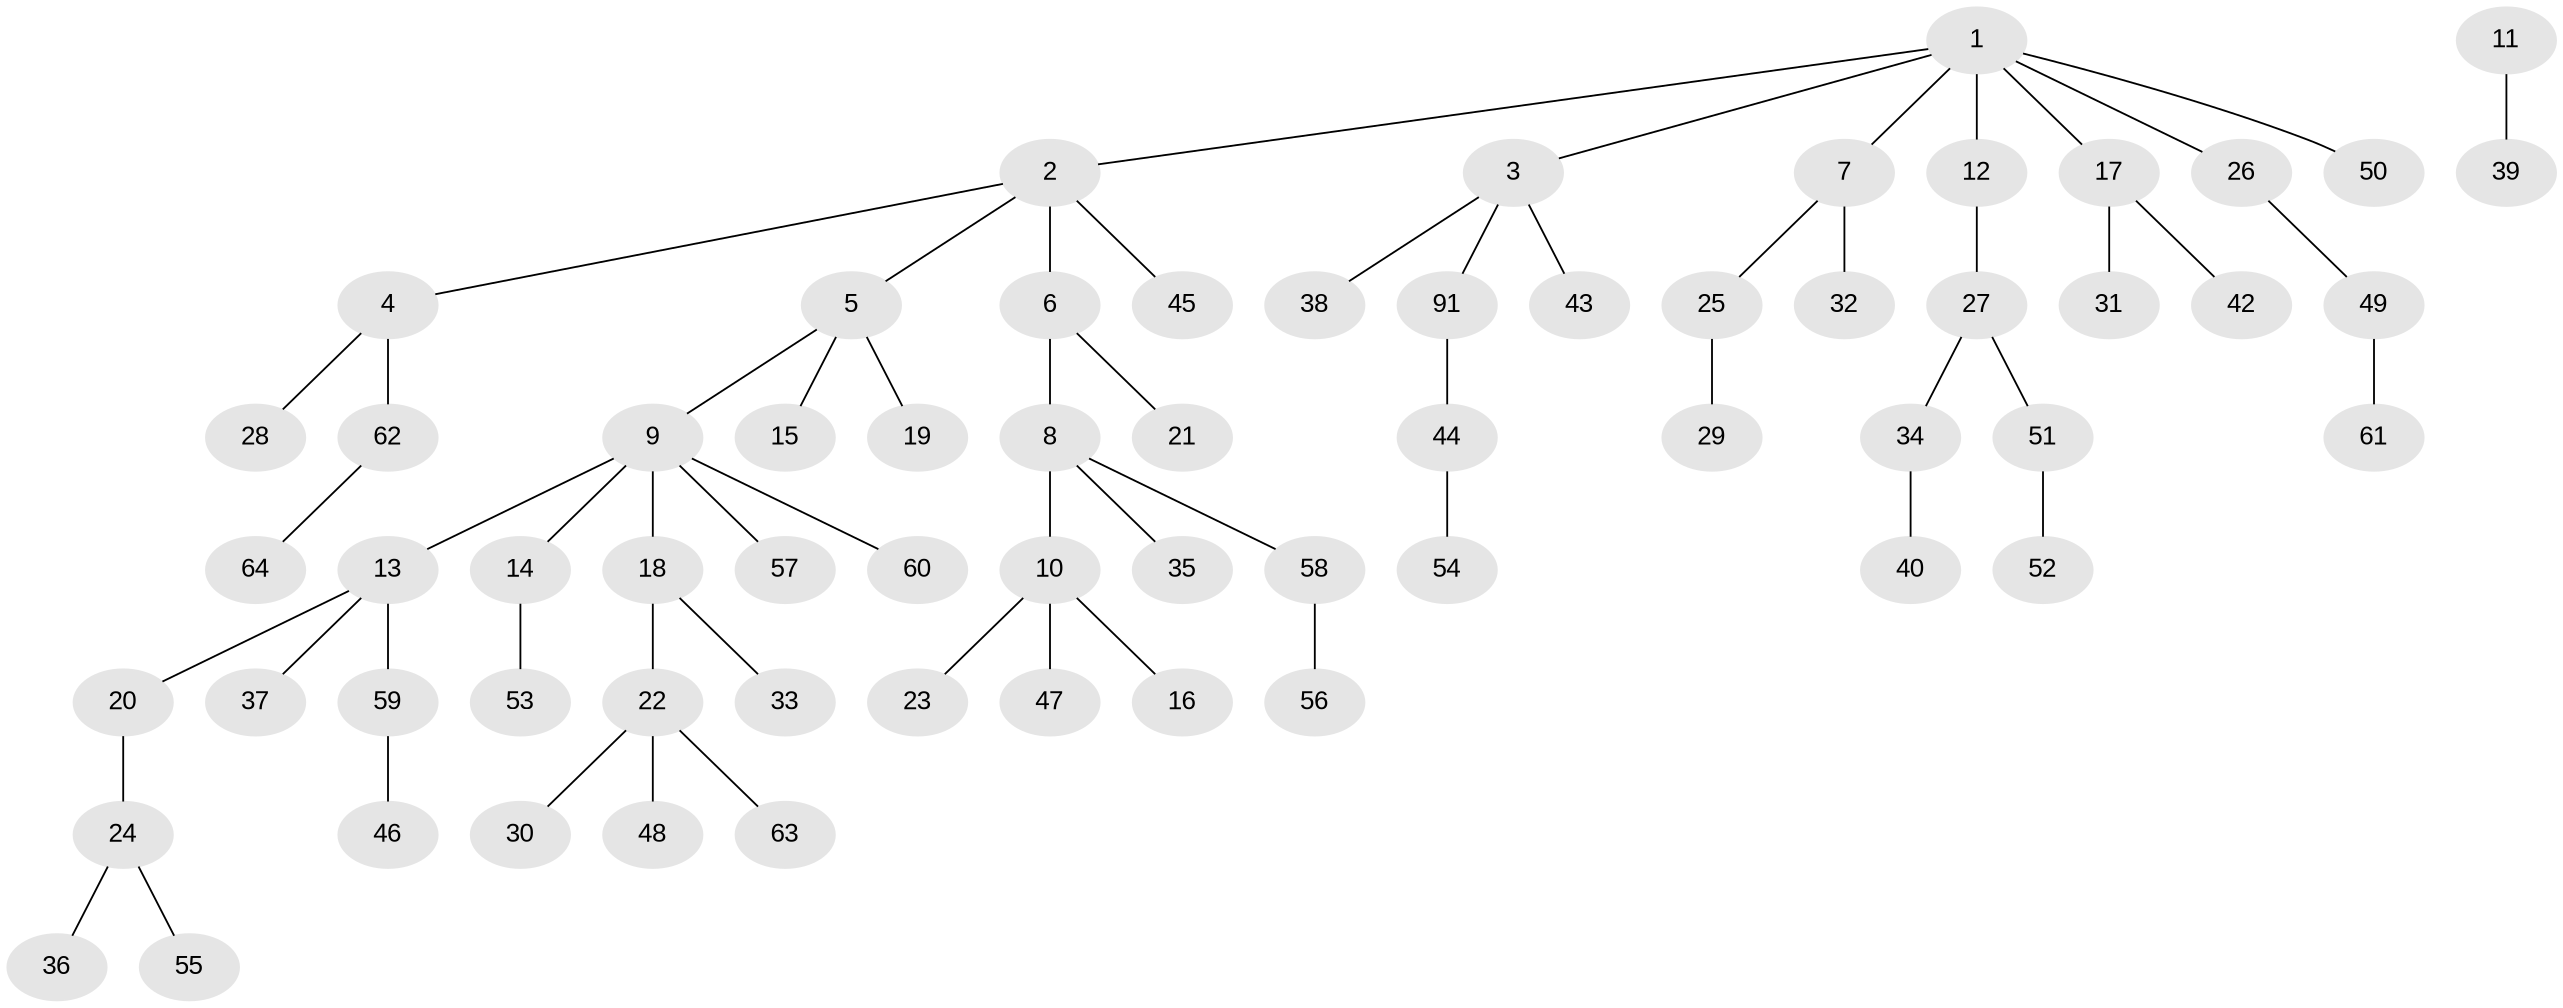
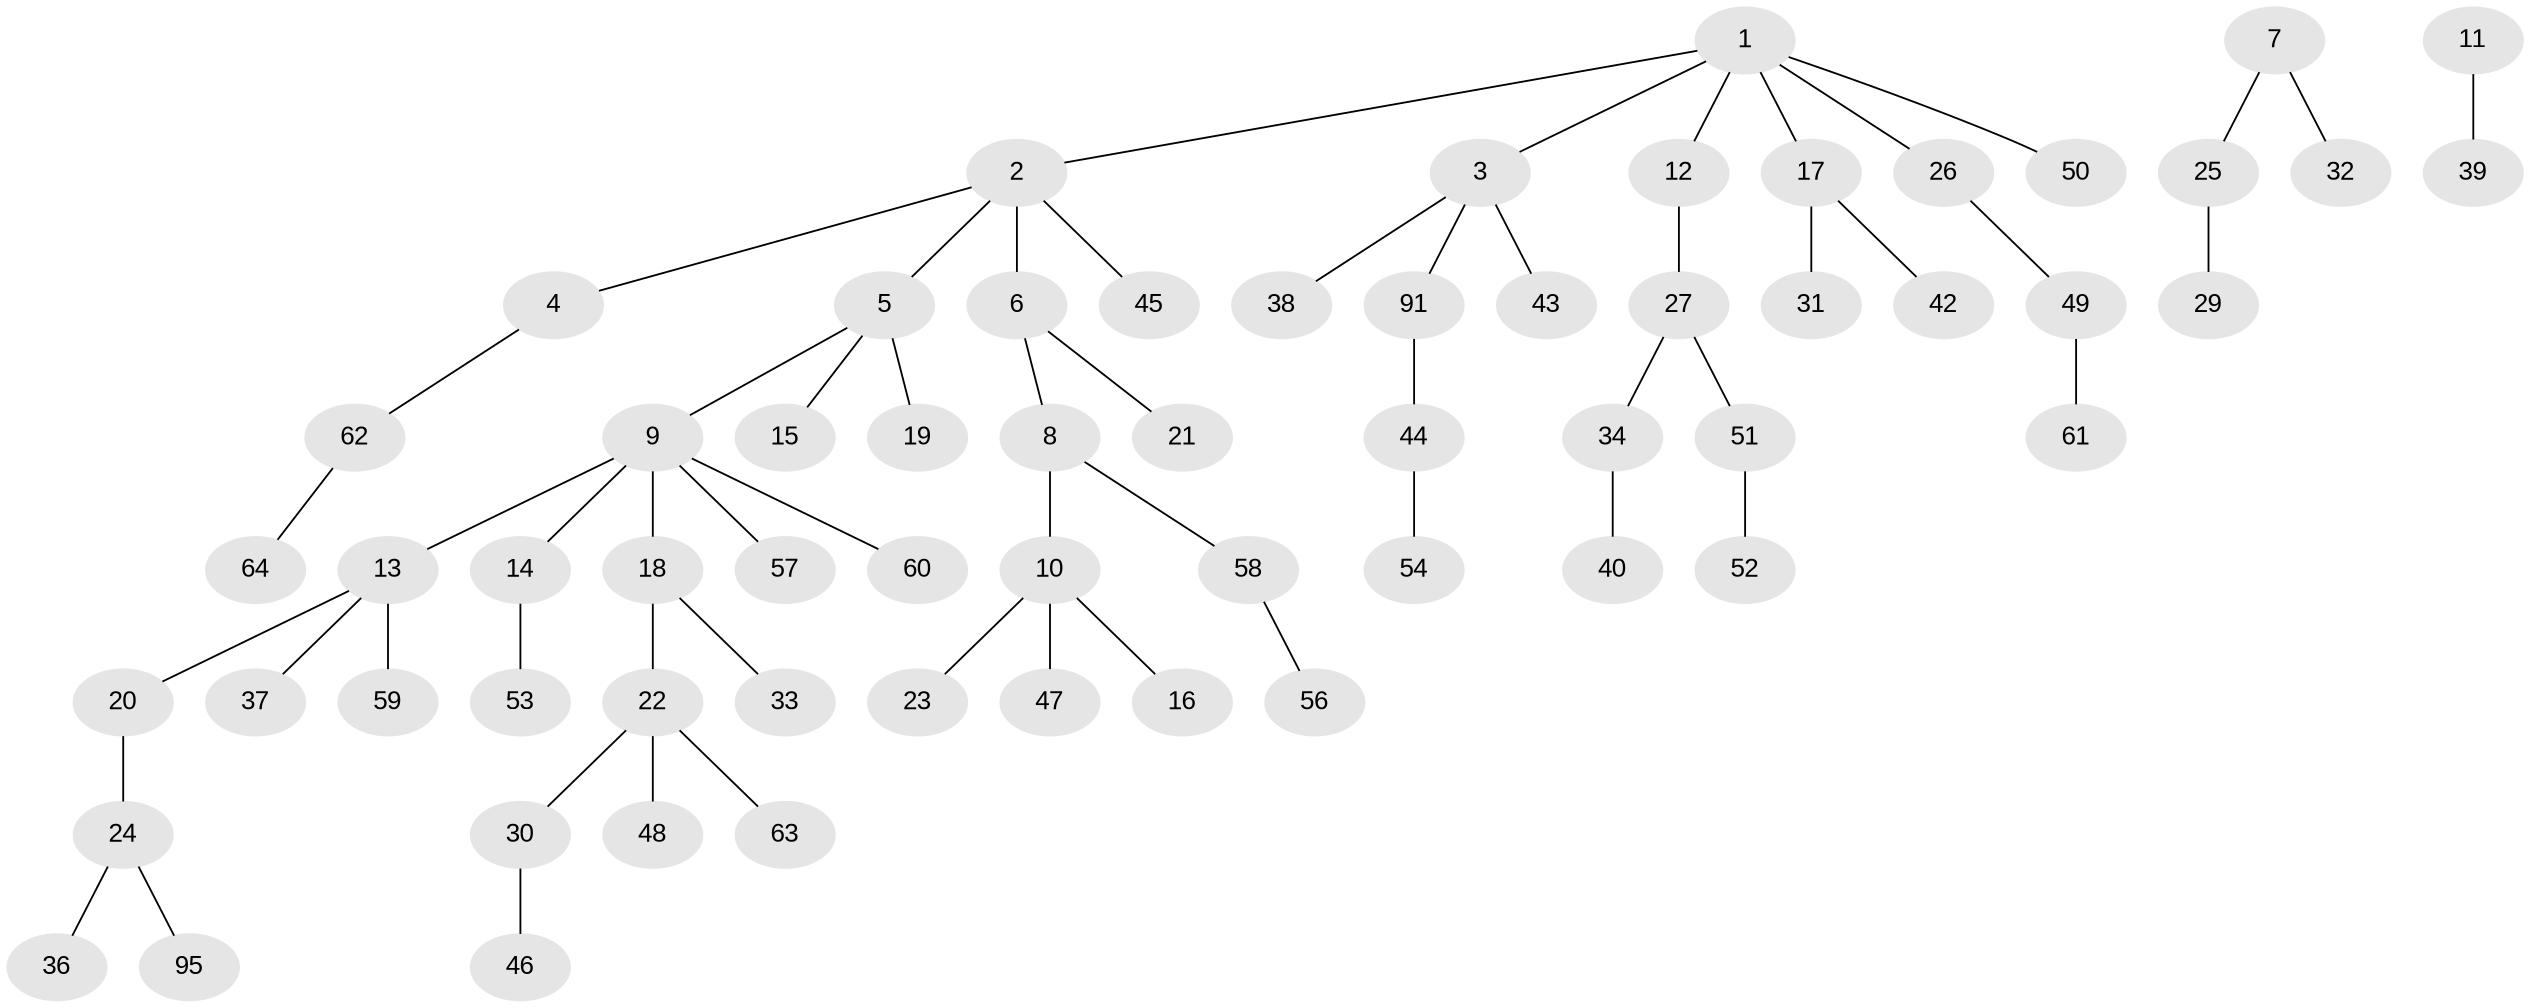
edge "1" -- "7": removed
node "28": removed
node "35": removed
edge "59" -- "46": now "30" -- "46"
node "55": label "55" -> "95"
